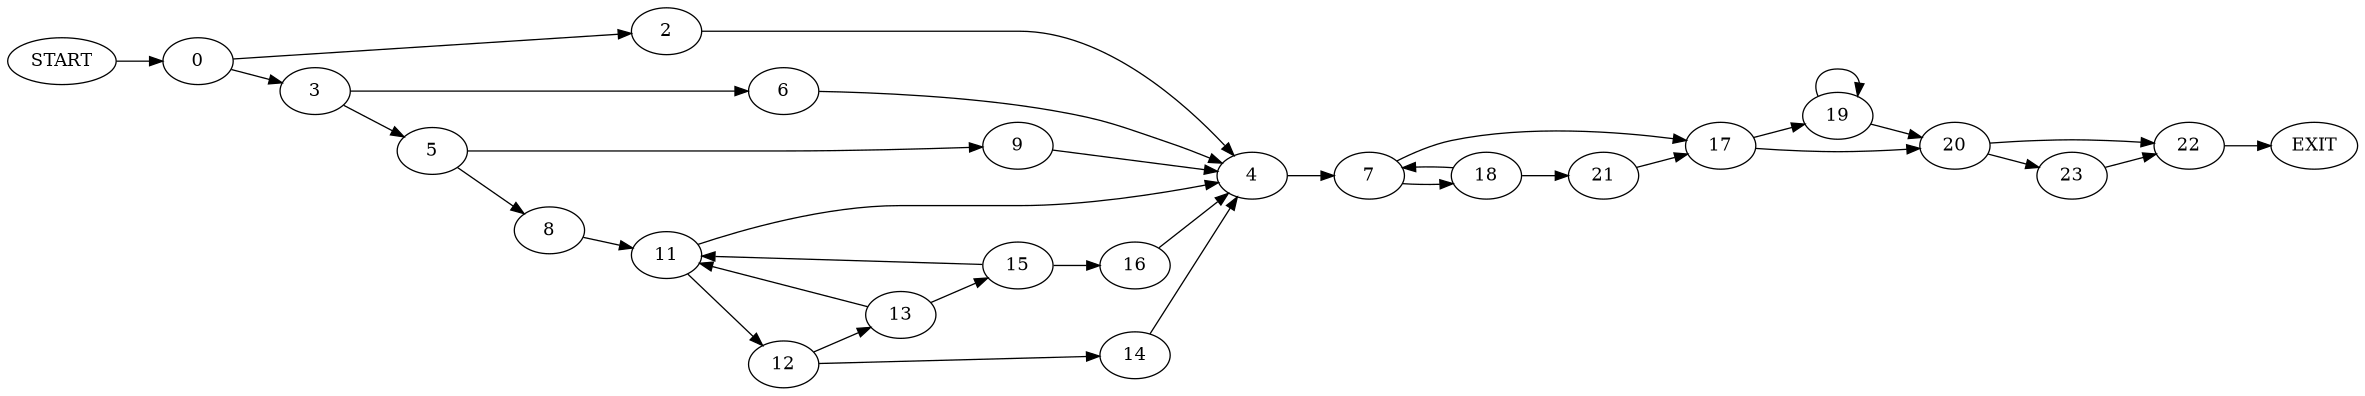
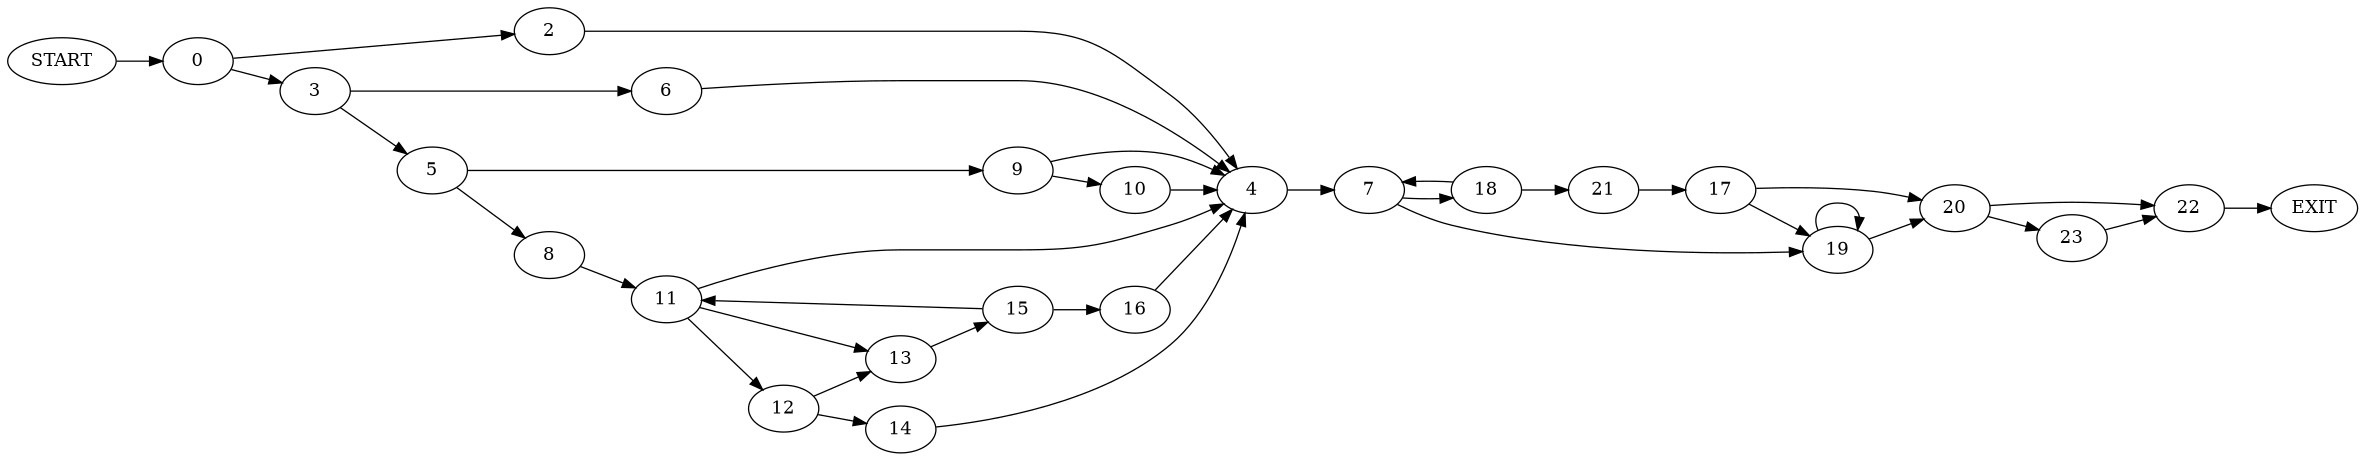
edge "7" -> "17": now "7" -> "19"
node "10": added
edge "13" -> "11": reversed
